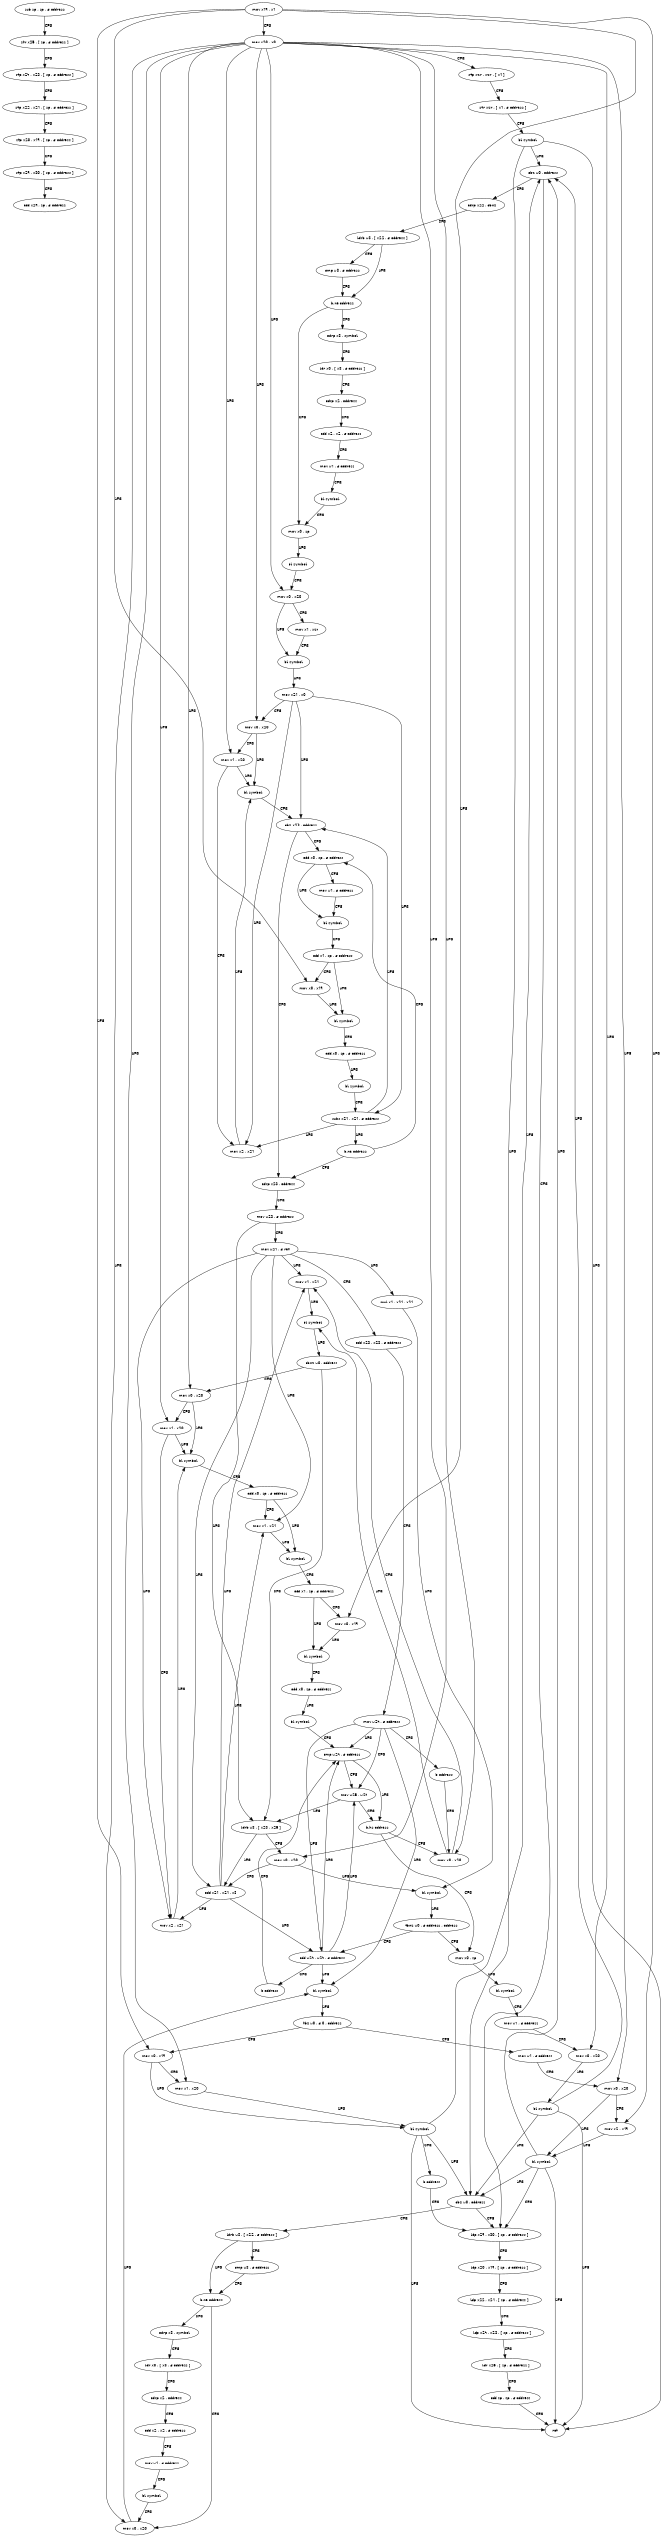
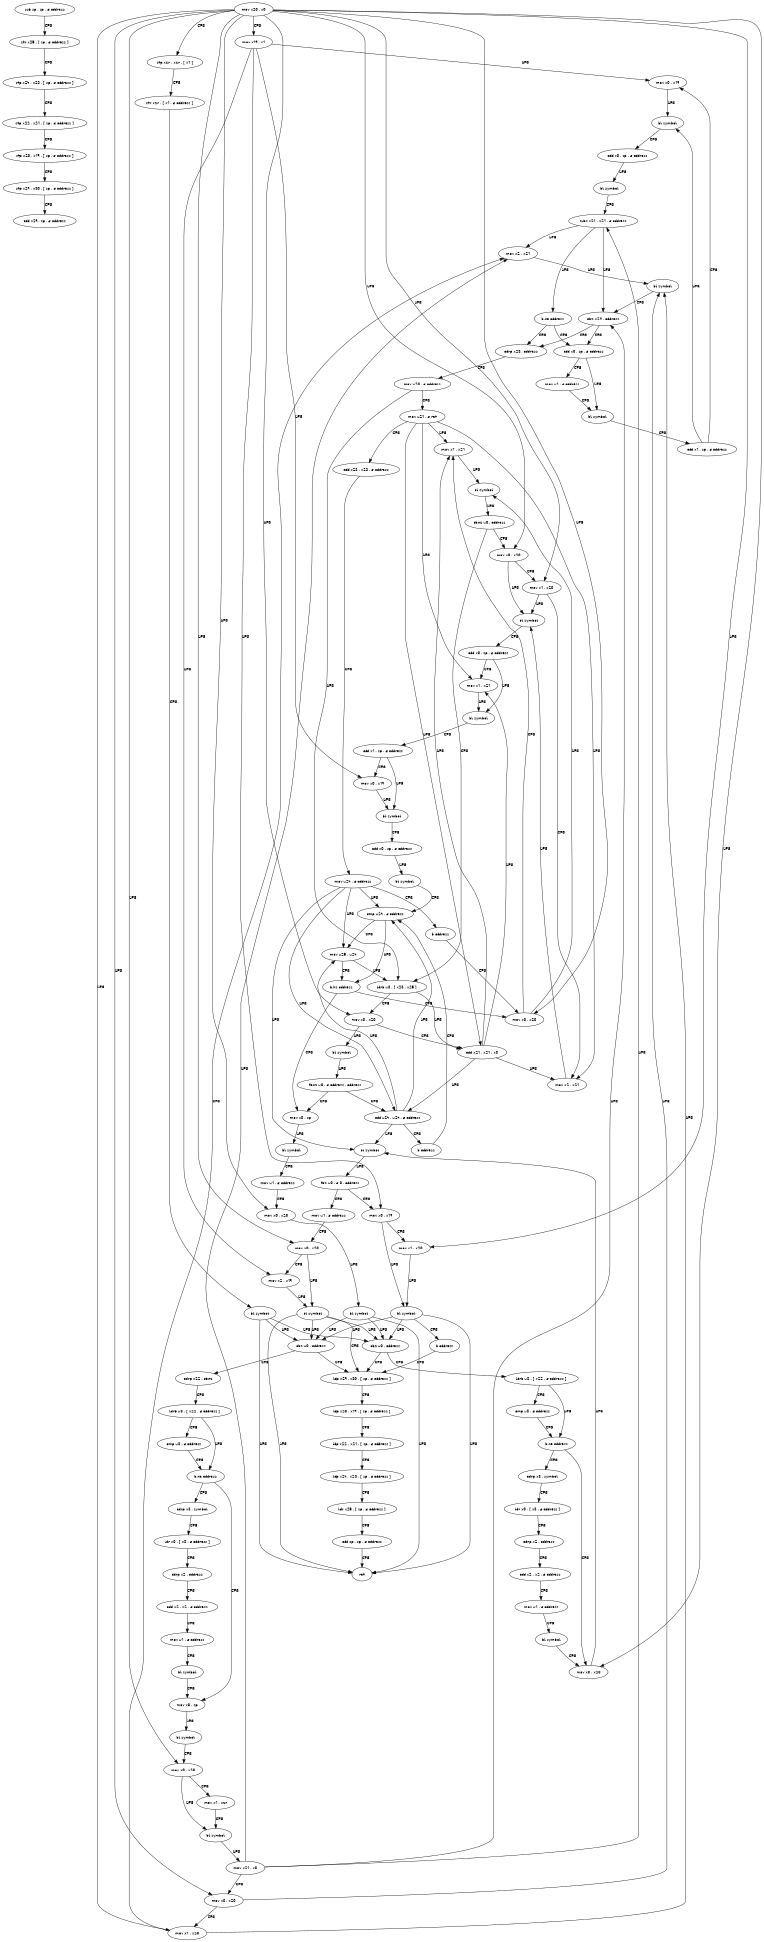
edge "mov x19 , x1" -> "mov x20 , x0": reversed
node "mul x1 , x21 , x21": removed
edge "mov w24 , # address" -> "mov w25 , w24": label "CFG" -> "DFG"
